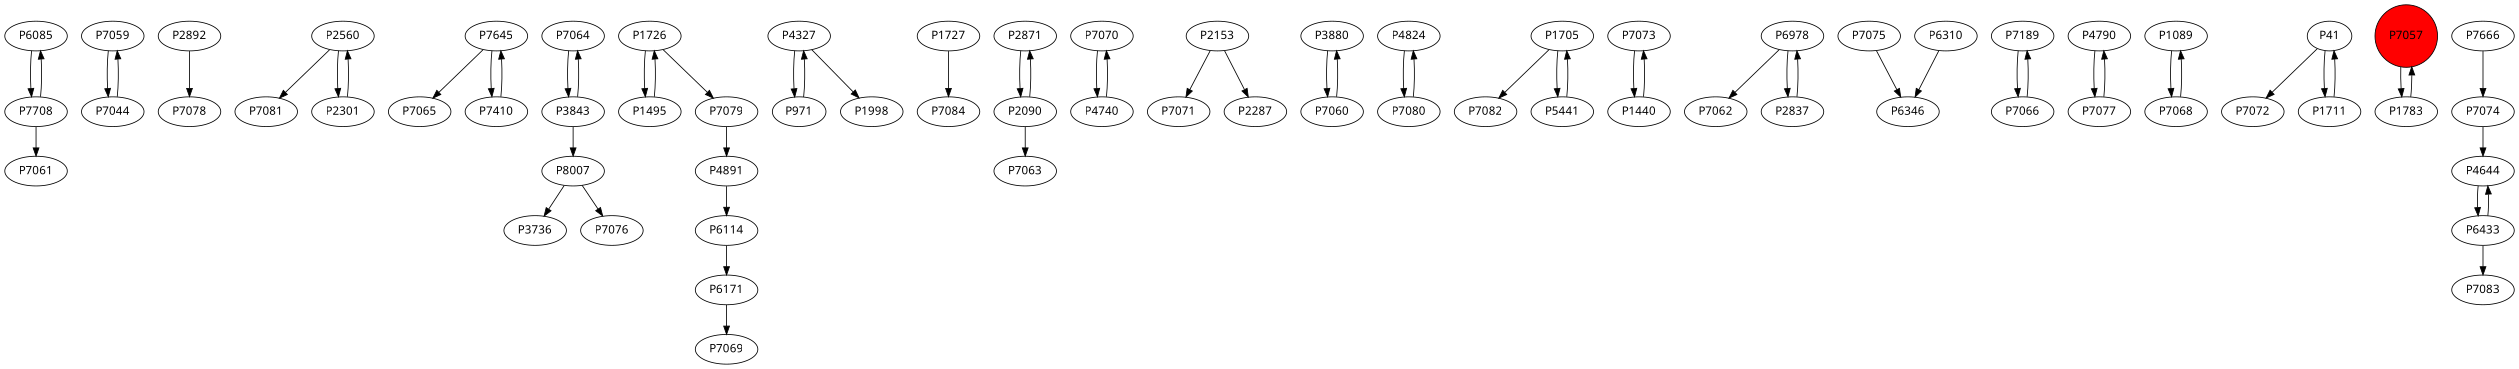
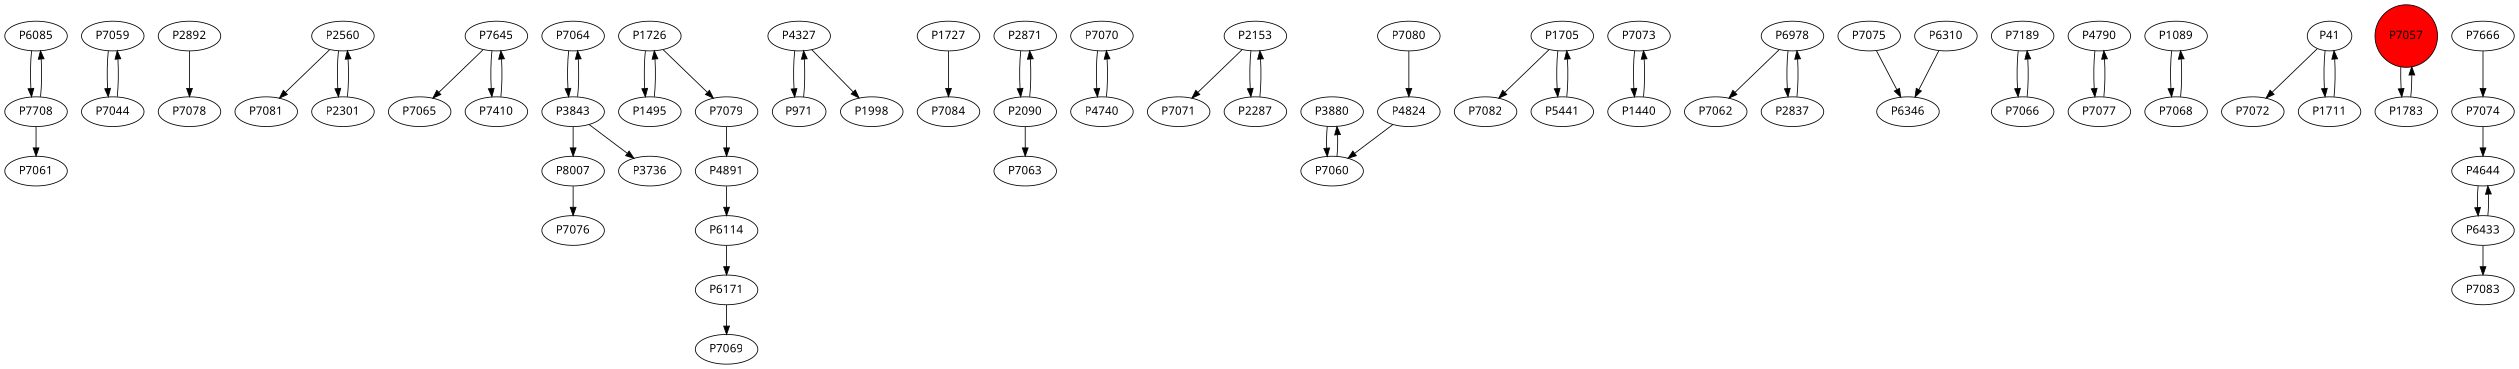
edge "P4824" -> "P7080": now "P4824" -> "P7060"
edge "P2287" -> "P2153": added
edge "P8007" -> "P3736": now "P3843" -> "P3736"
